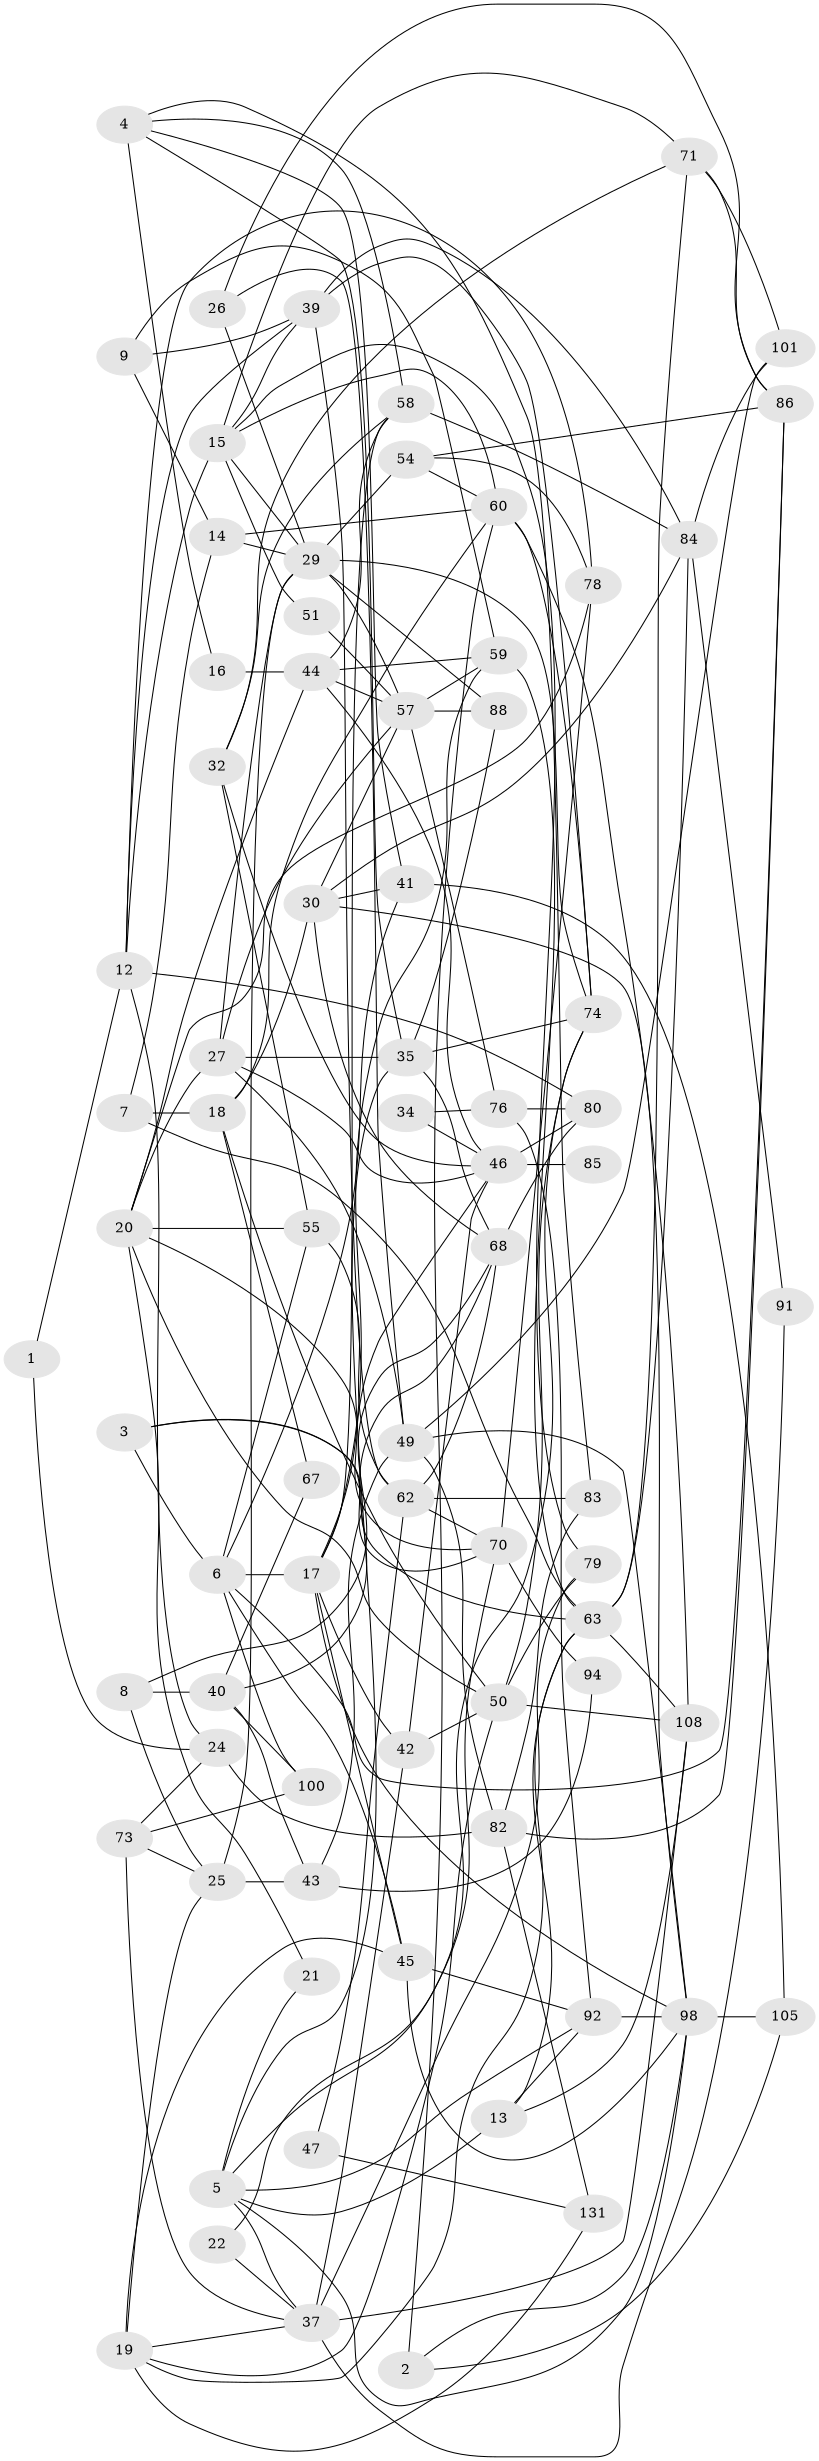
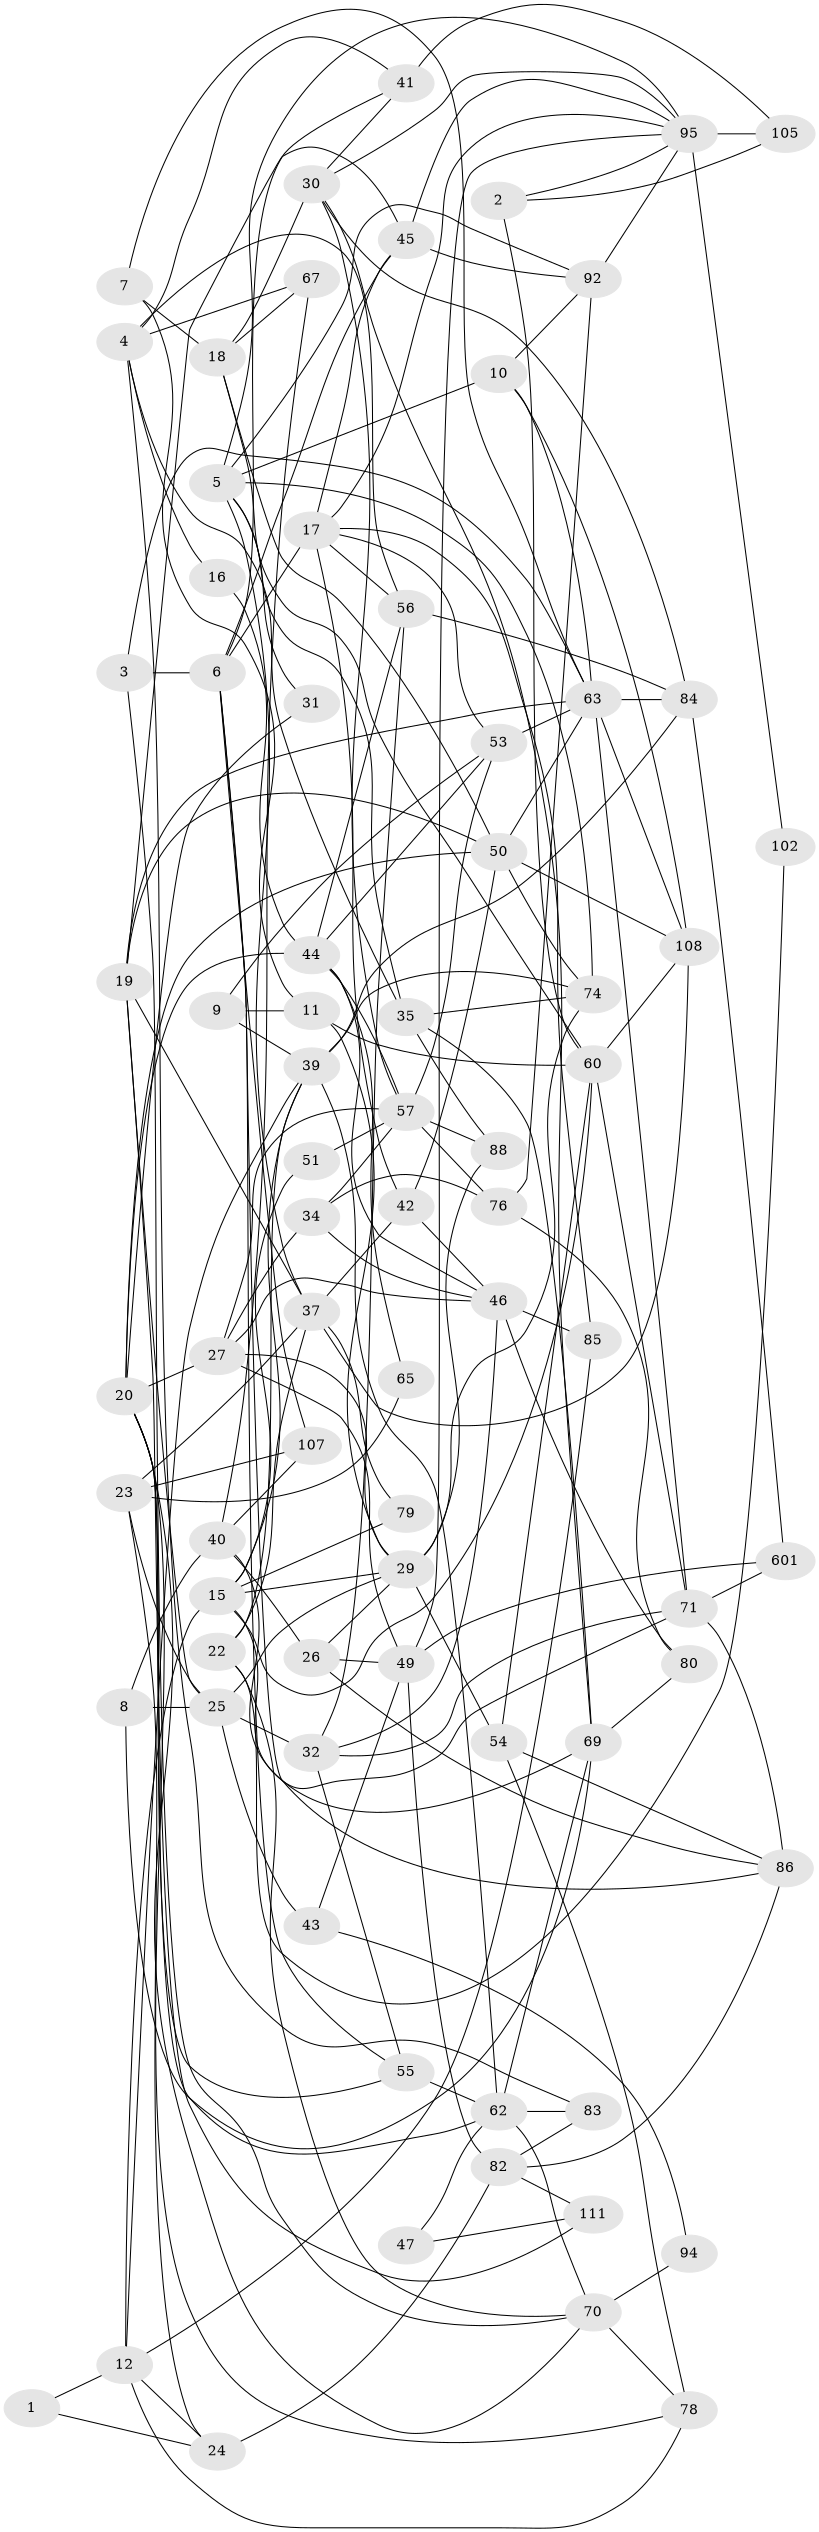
edge "67" -- "4": added
node "101": label "101" -> "601"
node "58": label "58" -> "56"
node "14": label "14" -> "11"
node "59": label "59" -> "53"
edge "29" -- "57": now "34" -- "57"
edge "60" -- "74": now "60" -- "71"
node "102": added
edge "12" -- "80": now "12" -- "85"
edge "27" -- "35": now "27" -- "34"
node "68": label "68" -> "69"
node "91": removed
edge "46" -- "17": now "85" -- "17"
edge "39" -- "22": added
node "65": added
edge "79" -- "50": now "63" -- "50"
edge "25" -- "32": added
edge "40" -- "43": now "40" -- "26"
node "100": label "100" -> "107"
node "73": label "73" -> "23"
edge "20" -- "62": added
node "21": label "21" -> "31"
node "98": label "98" -> "95"
node "13": label "13" -> "10"
node "131": label "131" -> "111"
